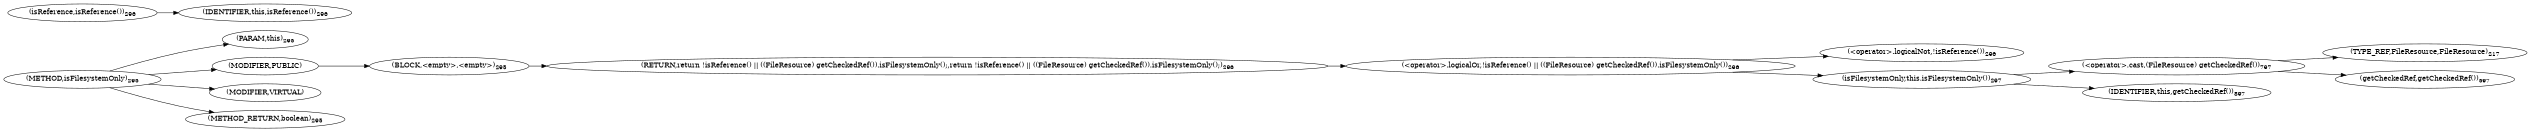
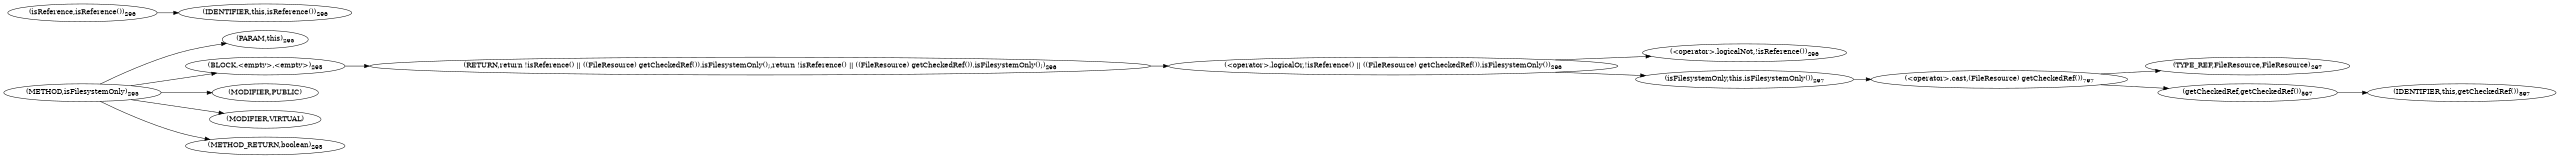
node "(TYPE_REF,FileResource,FileResource)": text "217" -> "297"
edge "(MODIFIER,PUBLIC)" -> "(BLOCK,<empty>,<empty>)": now "(METHOD,isFilesystemOnly)" -> "(BLOCK,<empty>,<empty>)"
edge "(isFilesystemOnly,this.isFilesystemOnly())" -> "(IDENTIFIER,this,getCheckedRef())": now "(getCheckedRef,getCheckedRef())" -> "(IDENTIFIER,this,getCheckedRef())"
